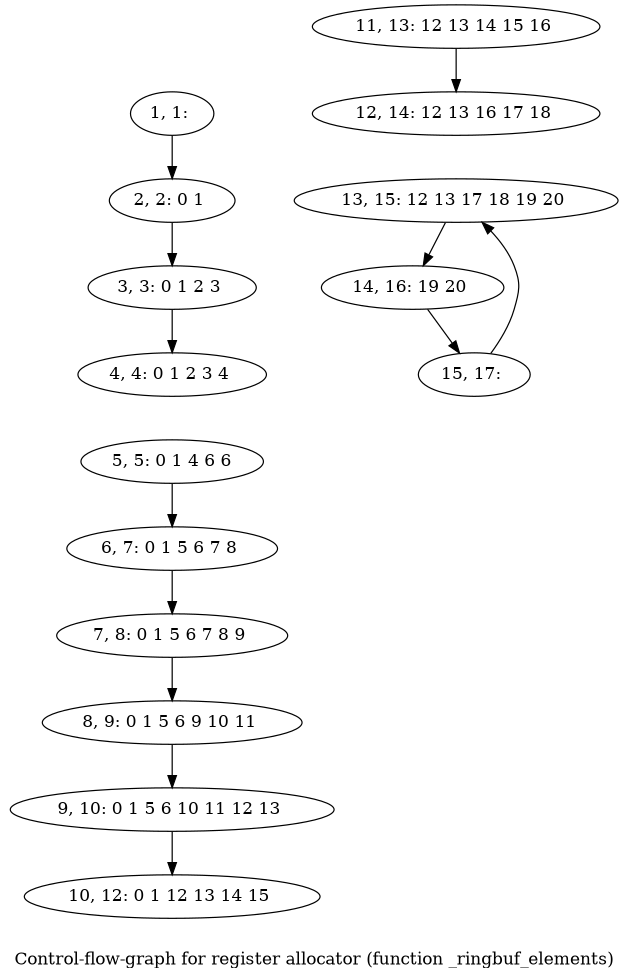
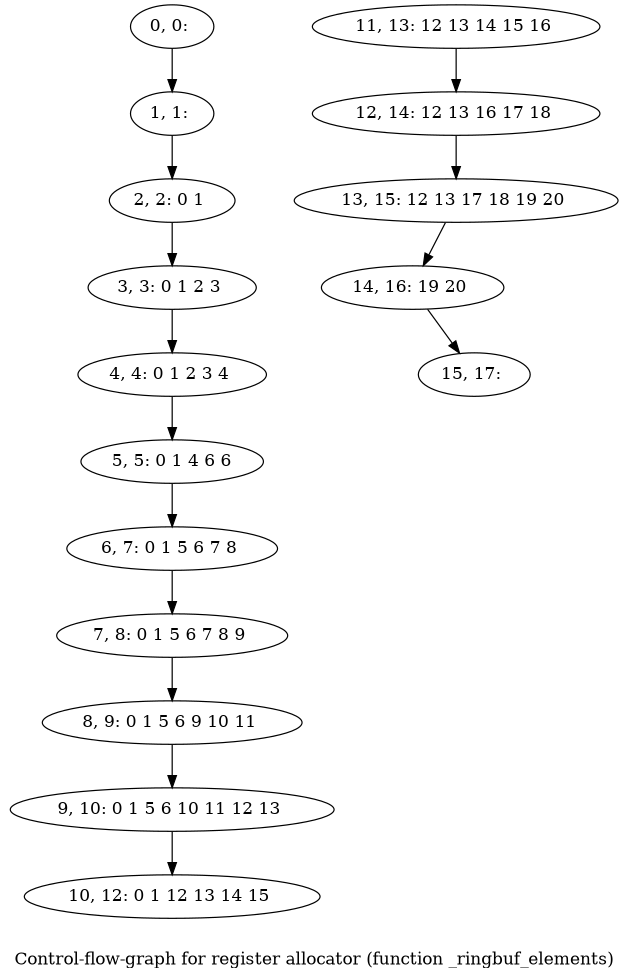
node "0, 0:": added
edge "15, 17:" -> "13, 15: 12 13 17 18 19 20": now "12, 14: 12 13 16 17 18" -> "13, 15: 12 13 17 18 19 20"
edge "4, 4: 0 1 2 3 4" -> "5, 5: 0 1 4 6 6": added
